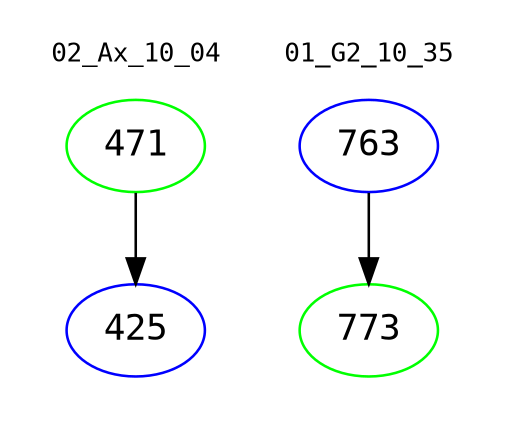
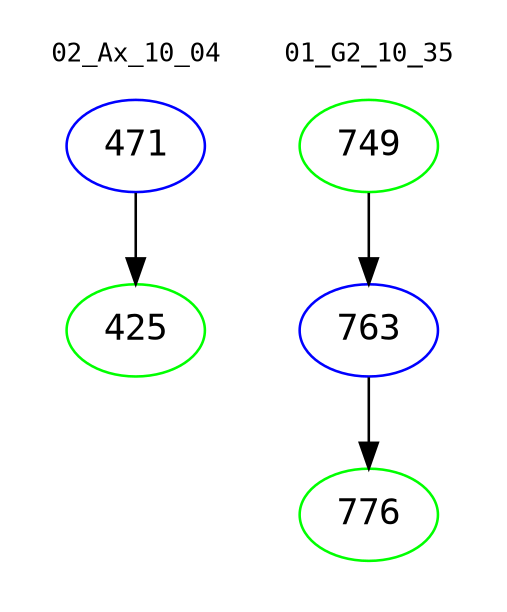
node "471": color green -> blue
node "749": added
node "425": color blue -> green
node "773": label "773" -> "776"
